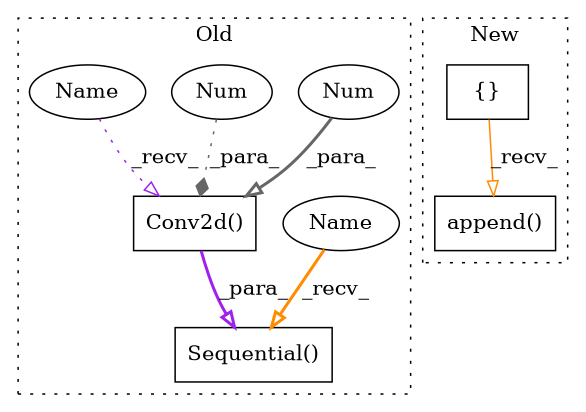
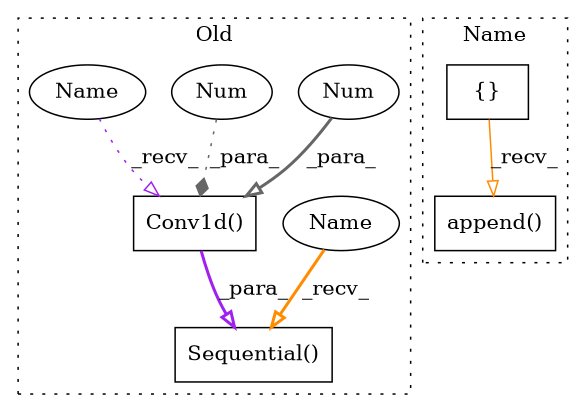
cluster "New": label "New" -> "Name"
node "Conv2d()": label "Conv2d()" -> "Conv1d()"
